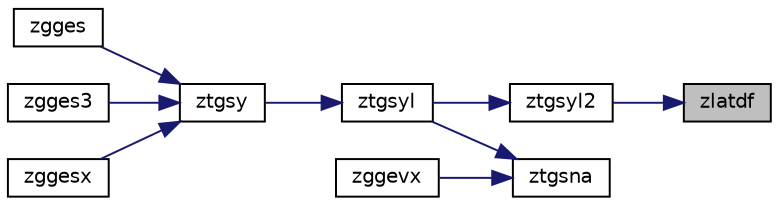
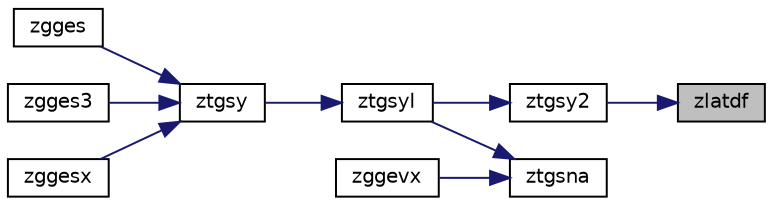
node "ztgsyl2": label "ztgsyl2" -> "ztgsy2"
